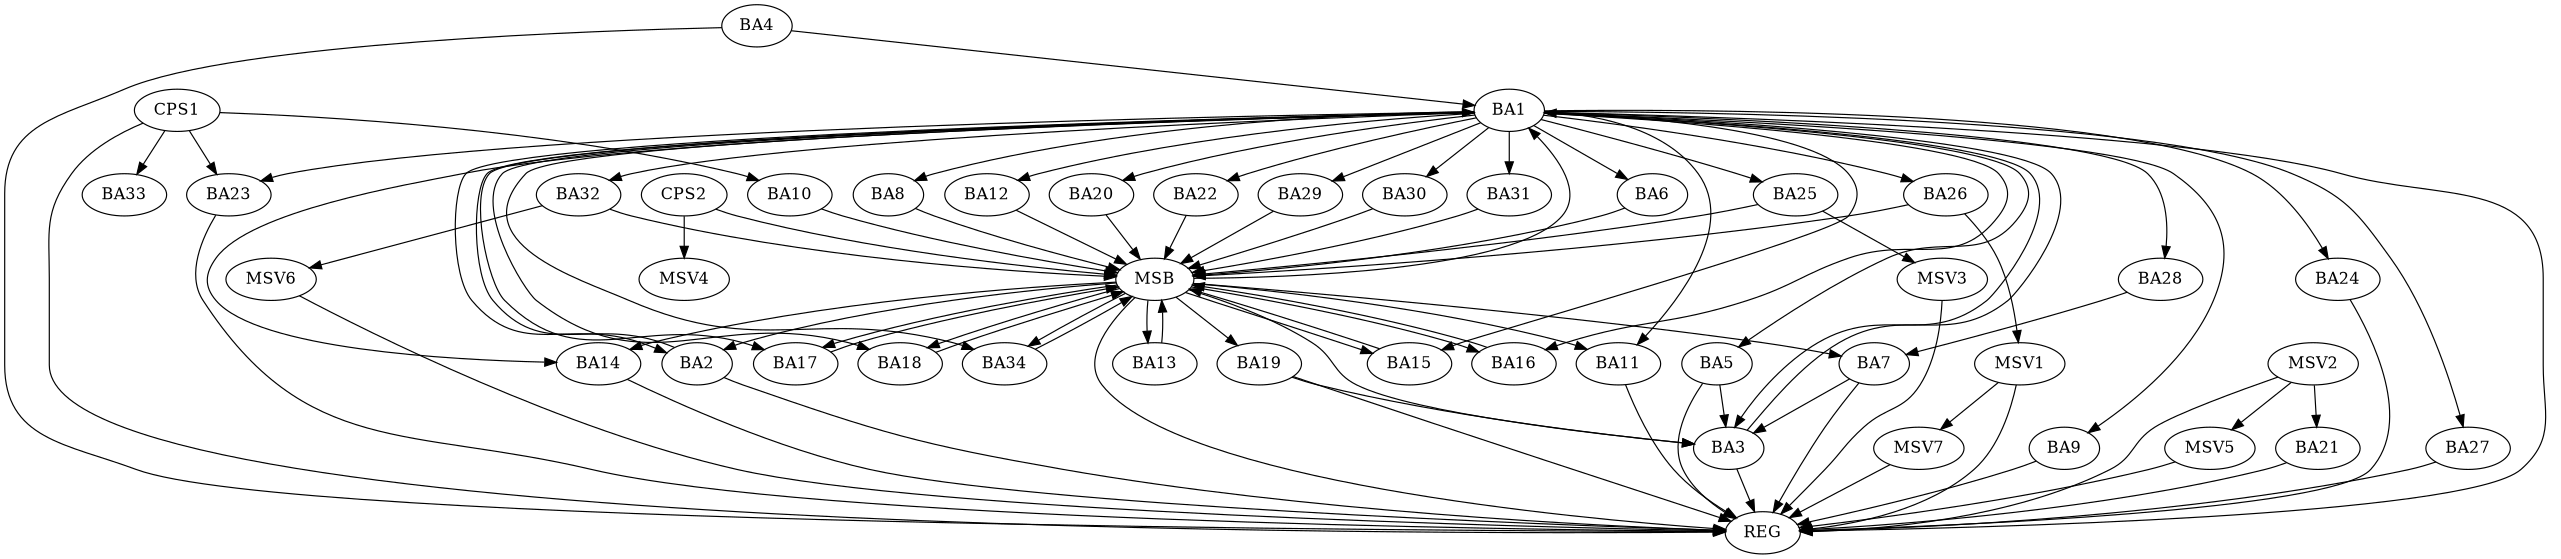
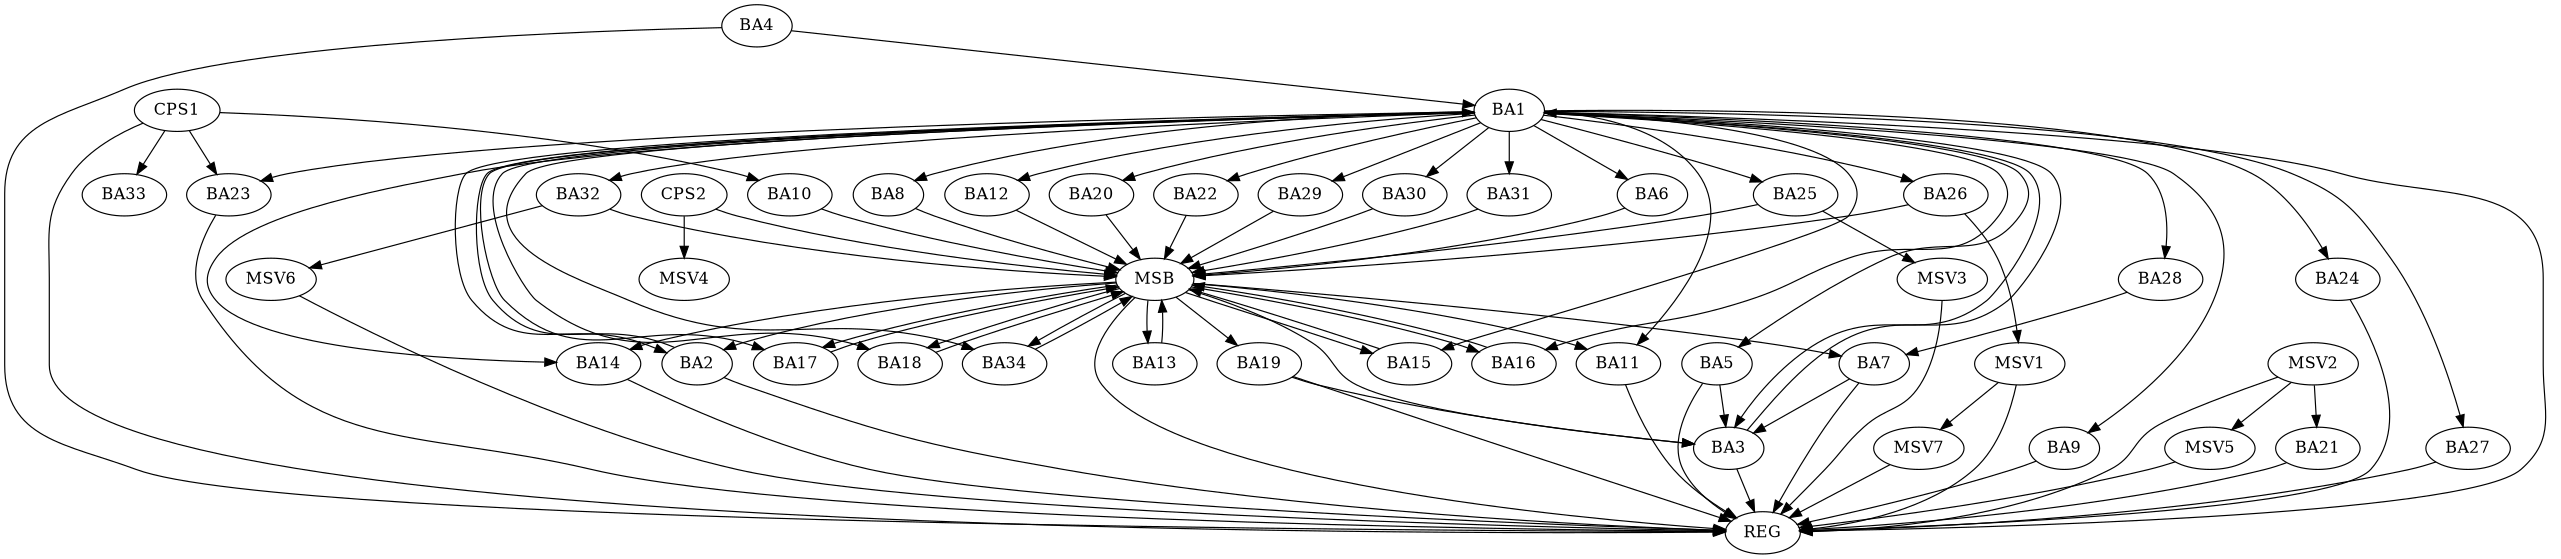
edge "MSB" -> "BA1": removed
